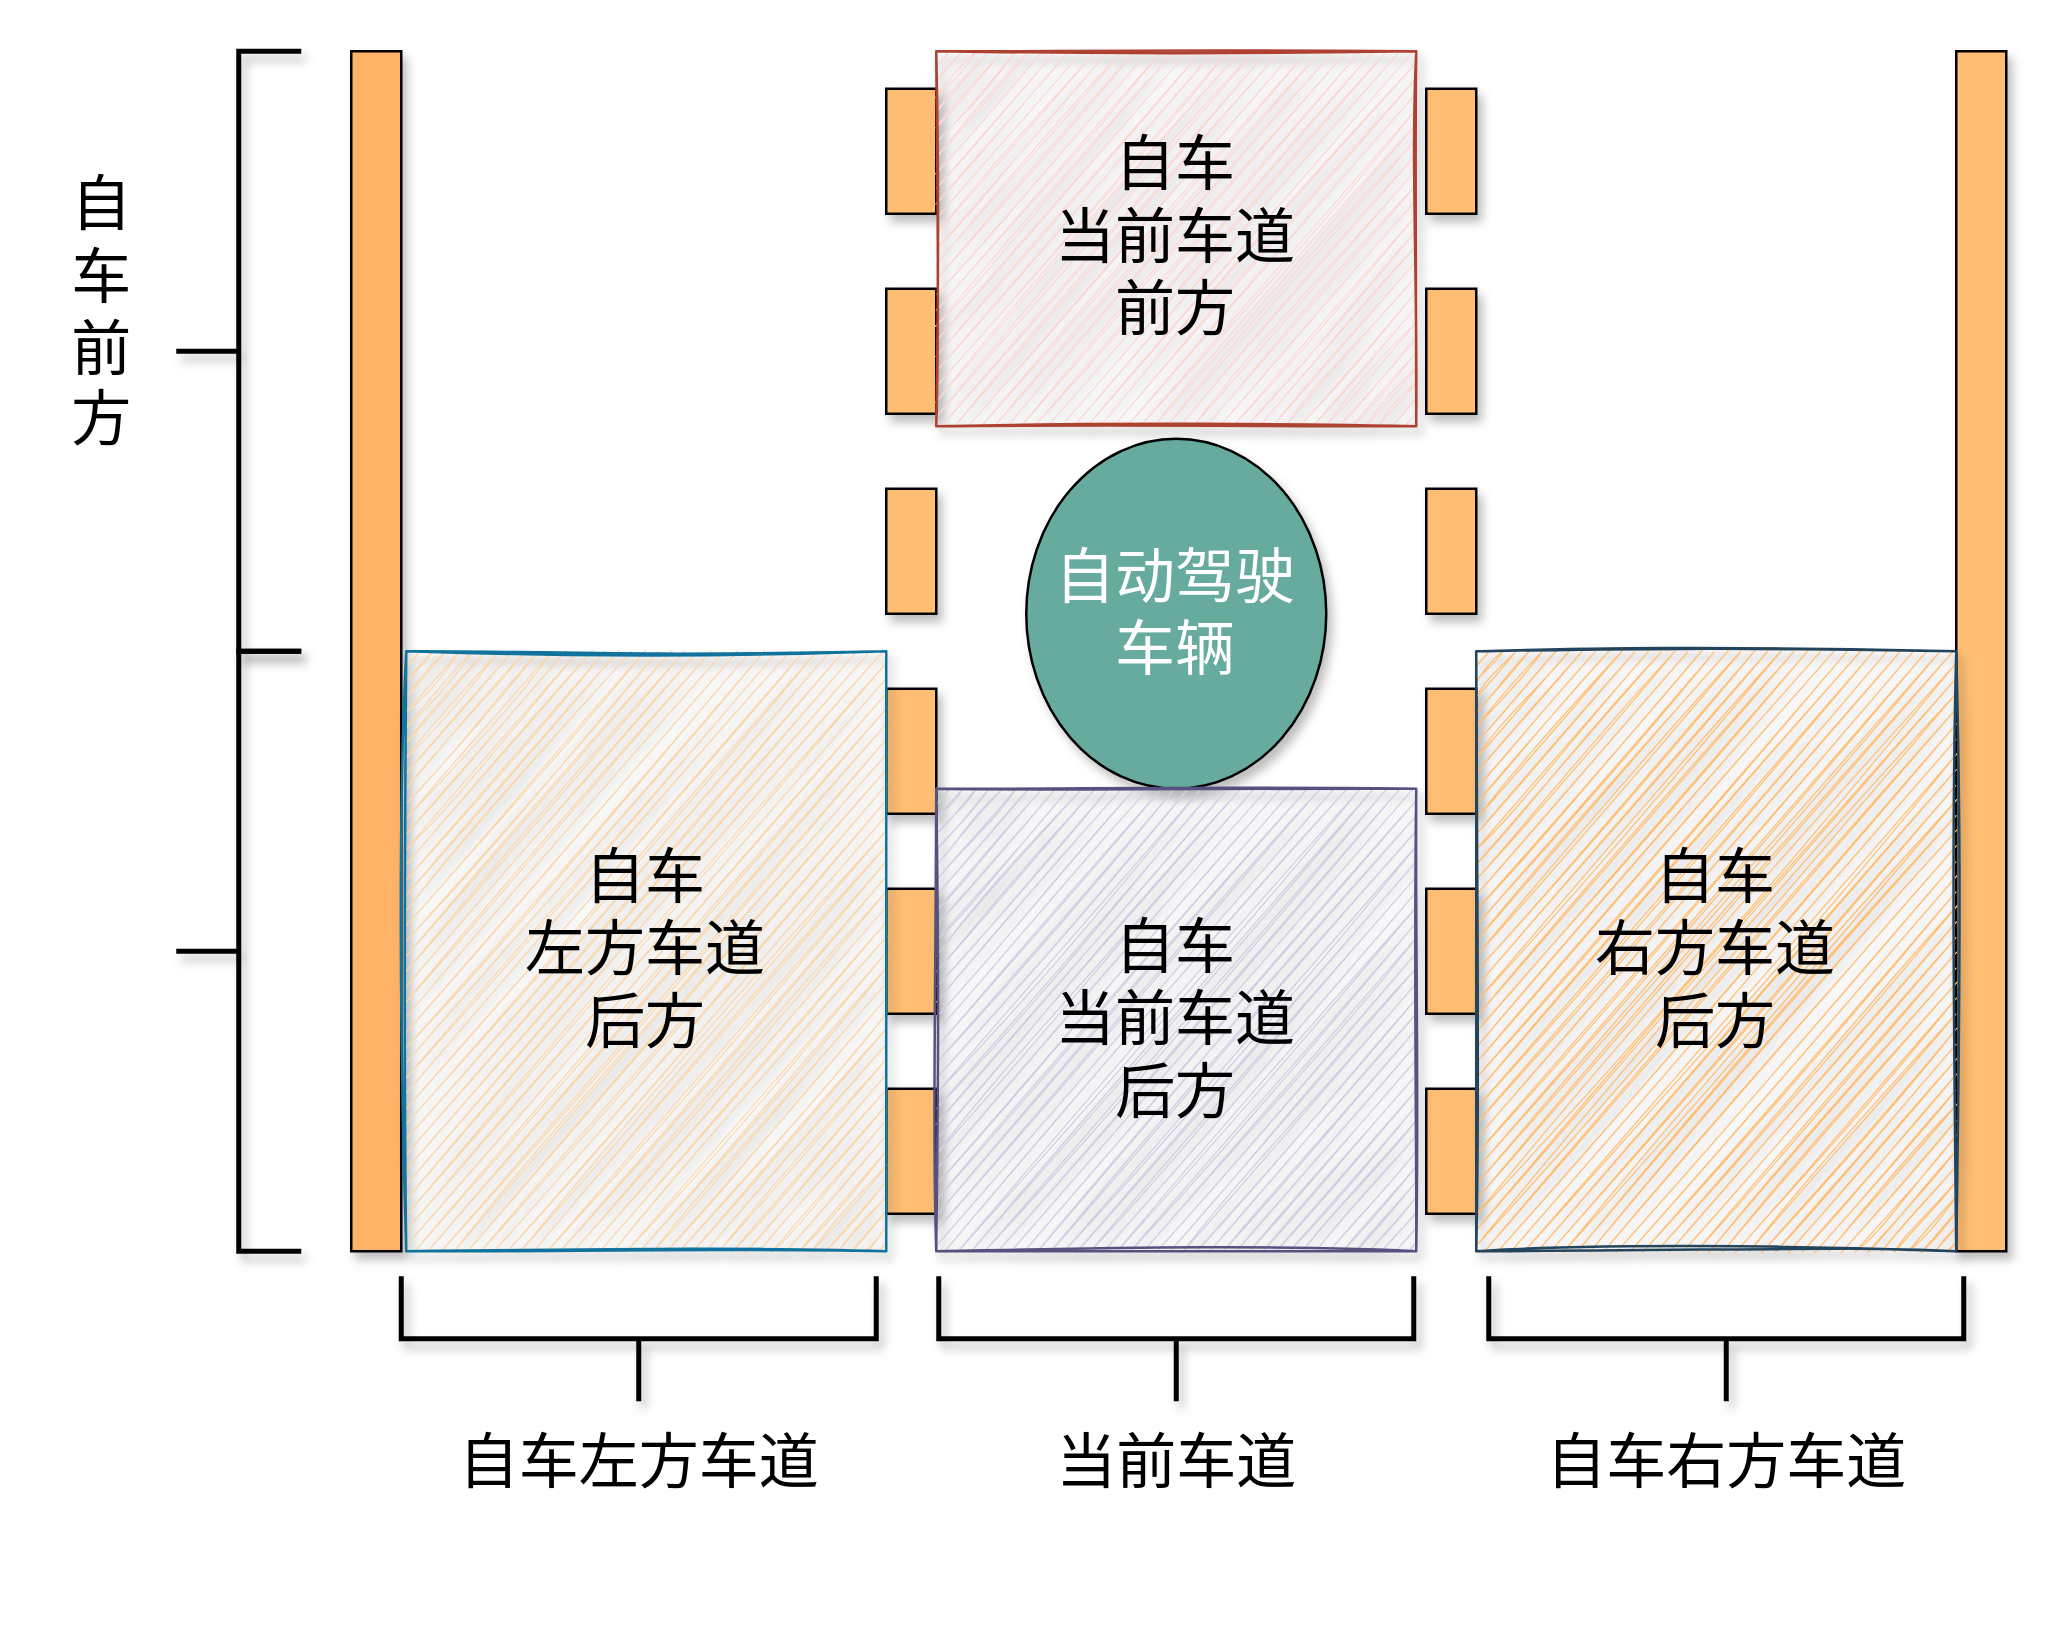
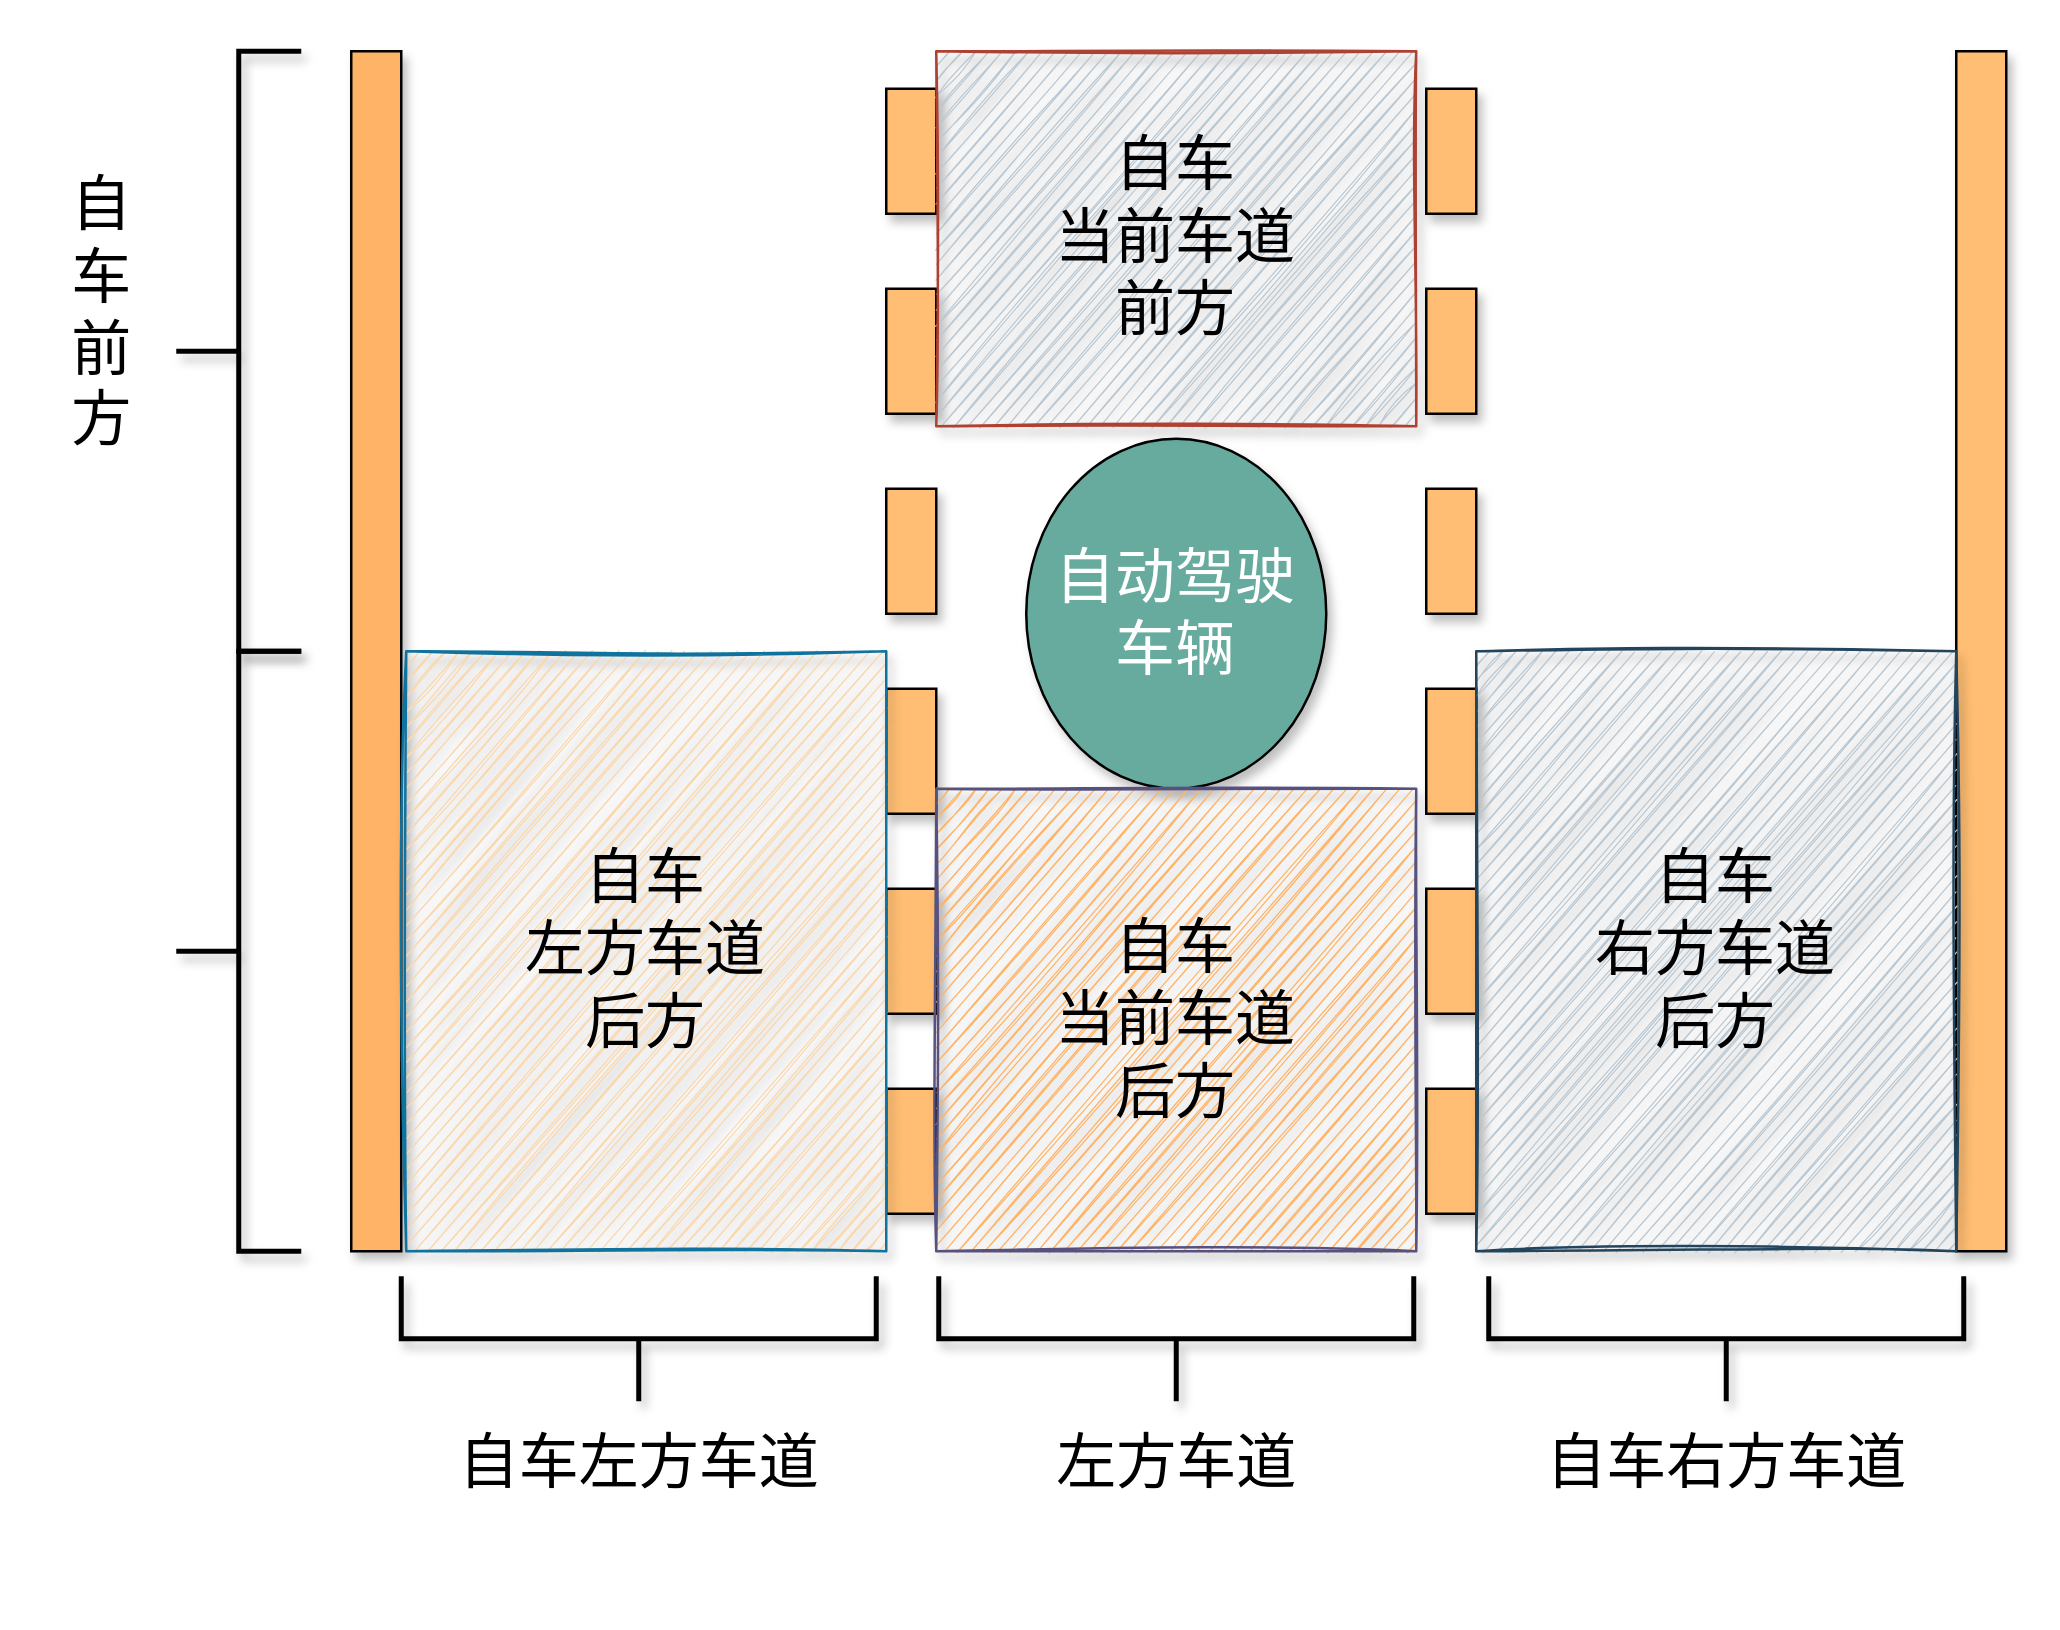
node "自车 当前车道 前方": fillcolor #fad9d5 -> #bac8d3
node "自车 右方车道 后方": fillcolor #ffbe73 -> #bac8d3
node "自车 当前车道 后方": fillcolor #d0cee2 -> #ffb366
node "当前车道": label "当前车道" -> "左方车道"
